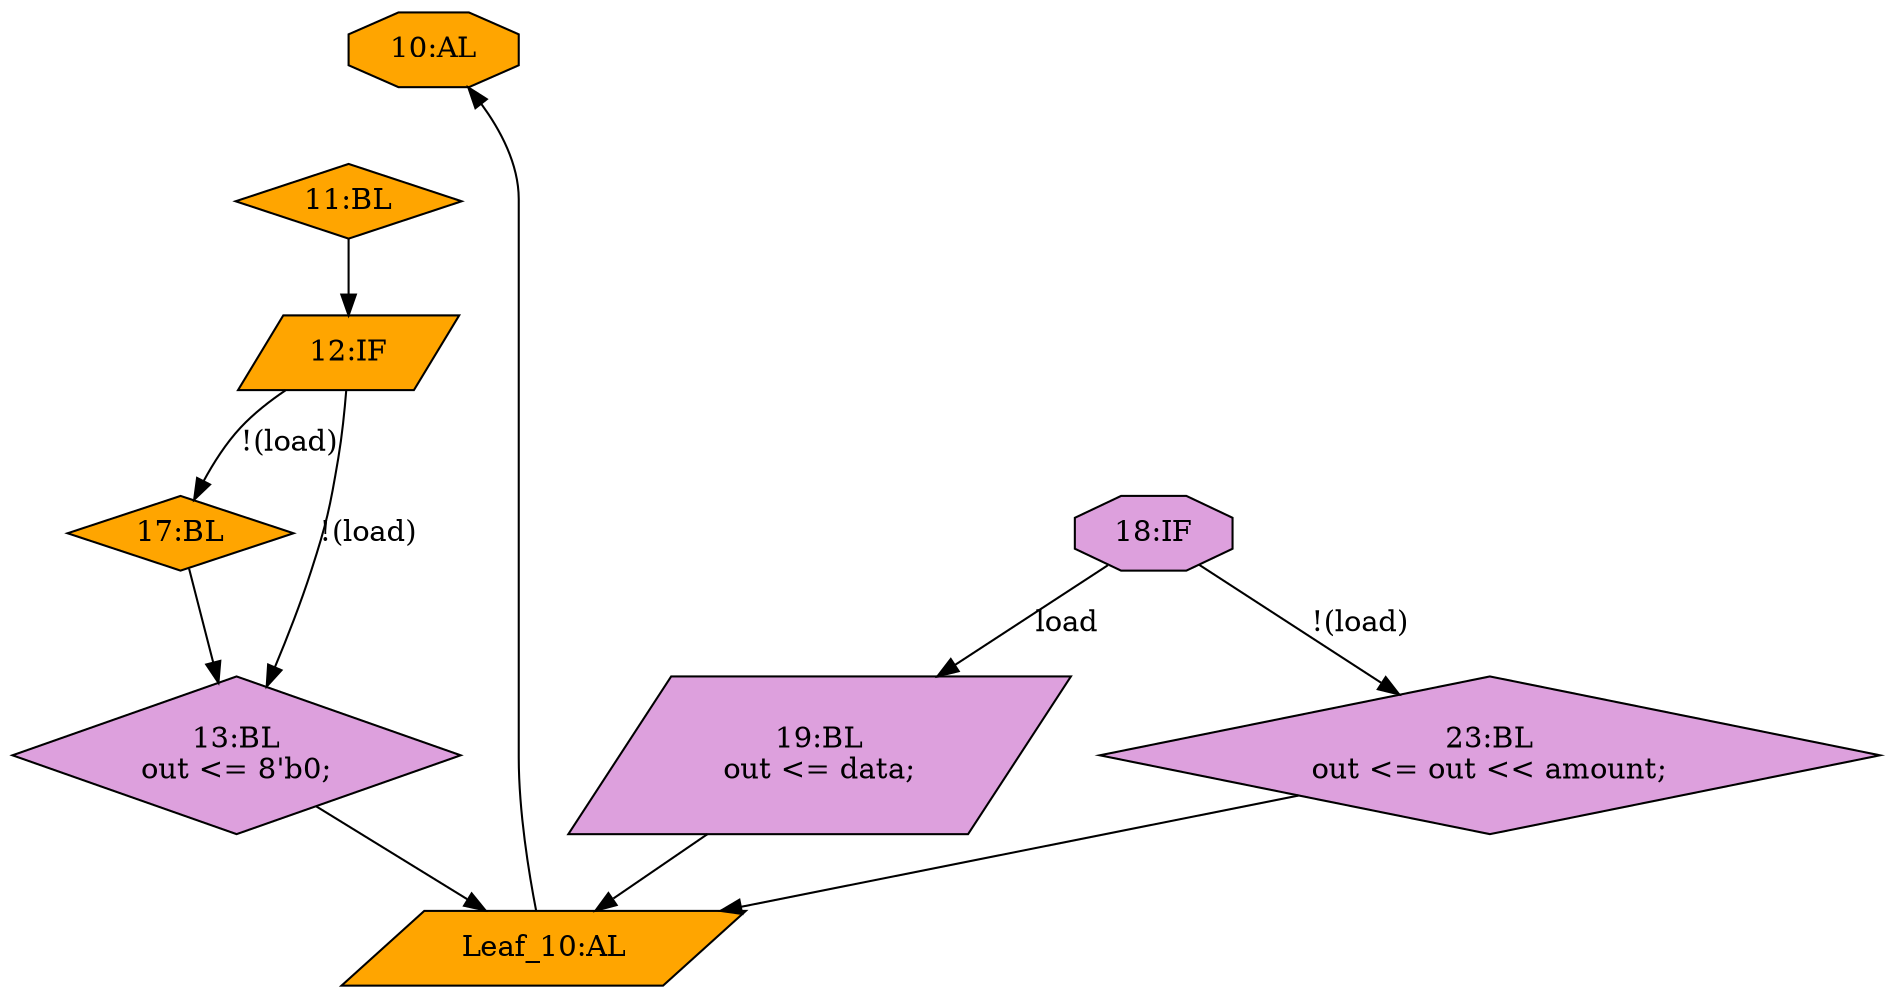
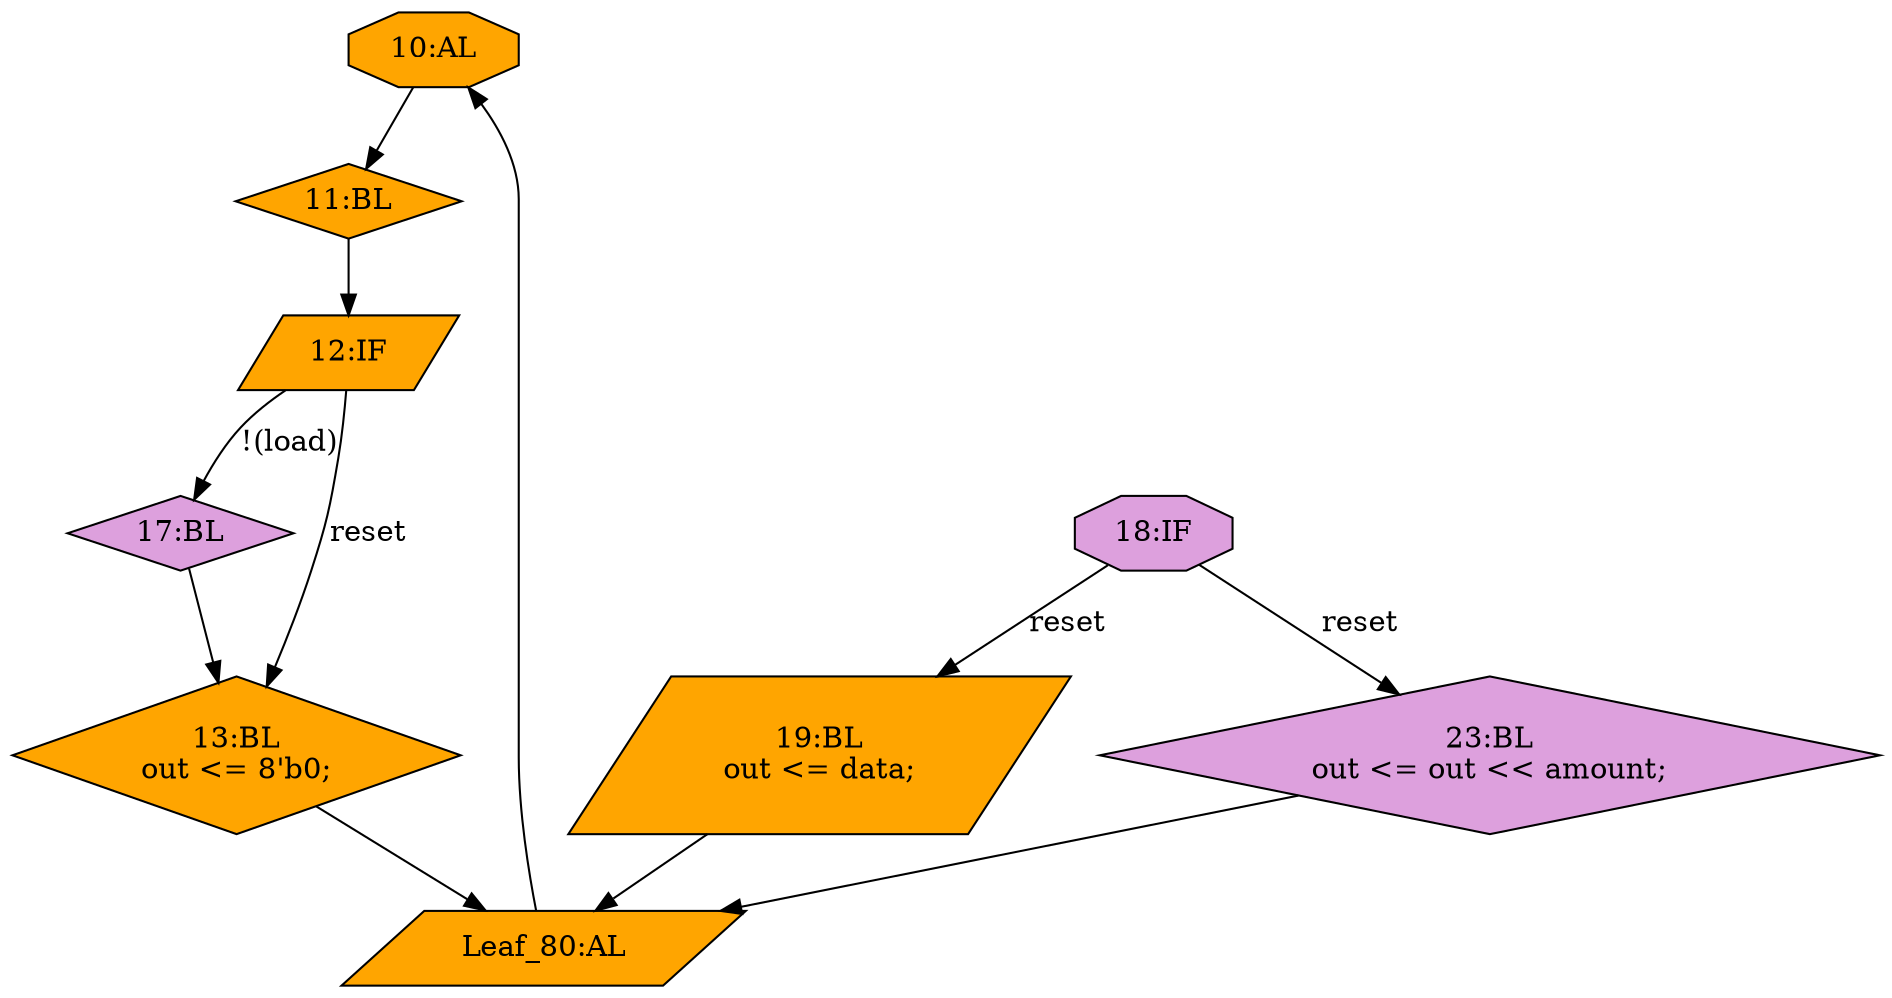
edge "10:AL" -> "11:BL": added
node "17:BL": fillcolor orange -> plum
edge "12:IF" -> "13:BL out <= 8'b0;": label "!(load)" -> "reset"
edge "18:IF" -> "19:BL out <= data;": label "load" -> "reset"
edge "18:IF" -> "23:BL out <= out << amount;": label "!(load)" -> "reset"
node "13:BL out <= 8'b0;": fillcolor plum -> orange
node "19:BL out <= data;": fillcolor plum -> orange
node "Leaf_10:AL": label "Leaf_10:AL" -> "Leaf_80:AL"
